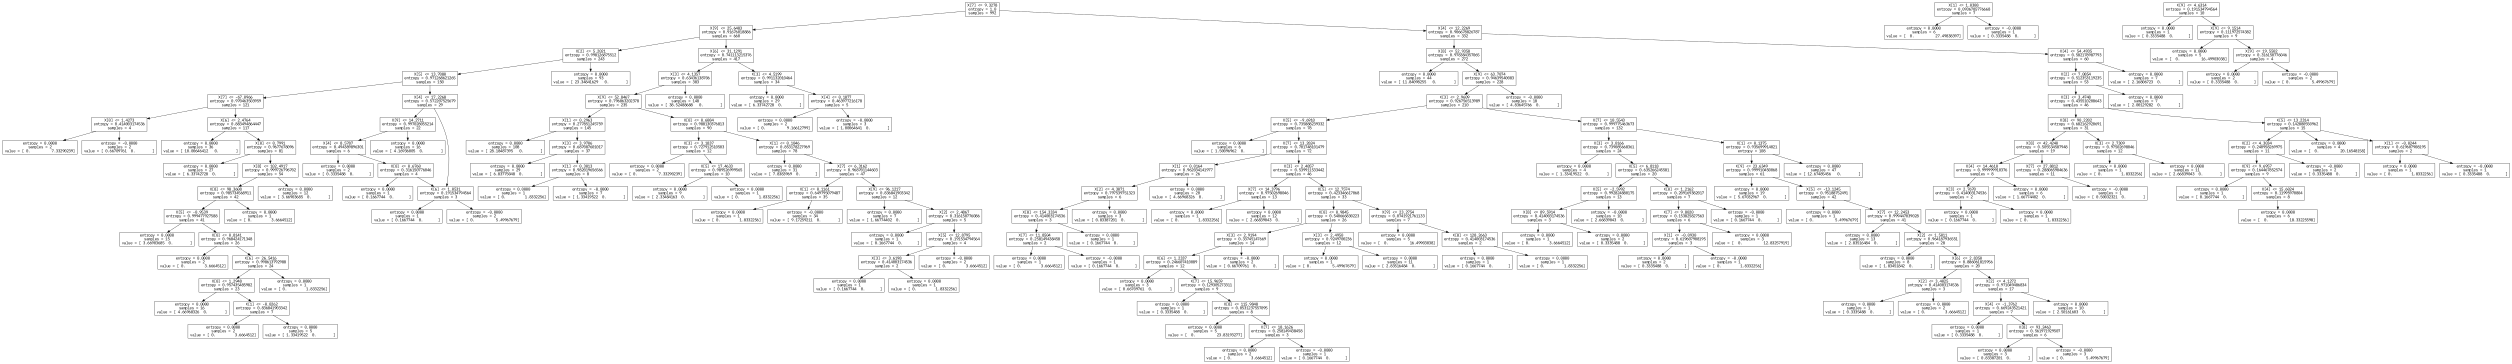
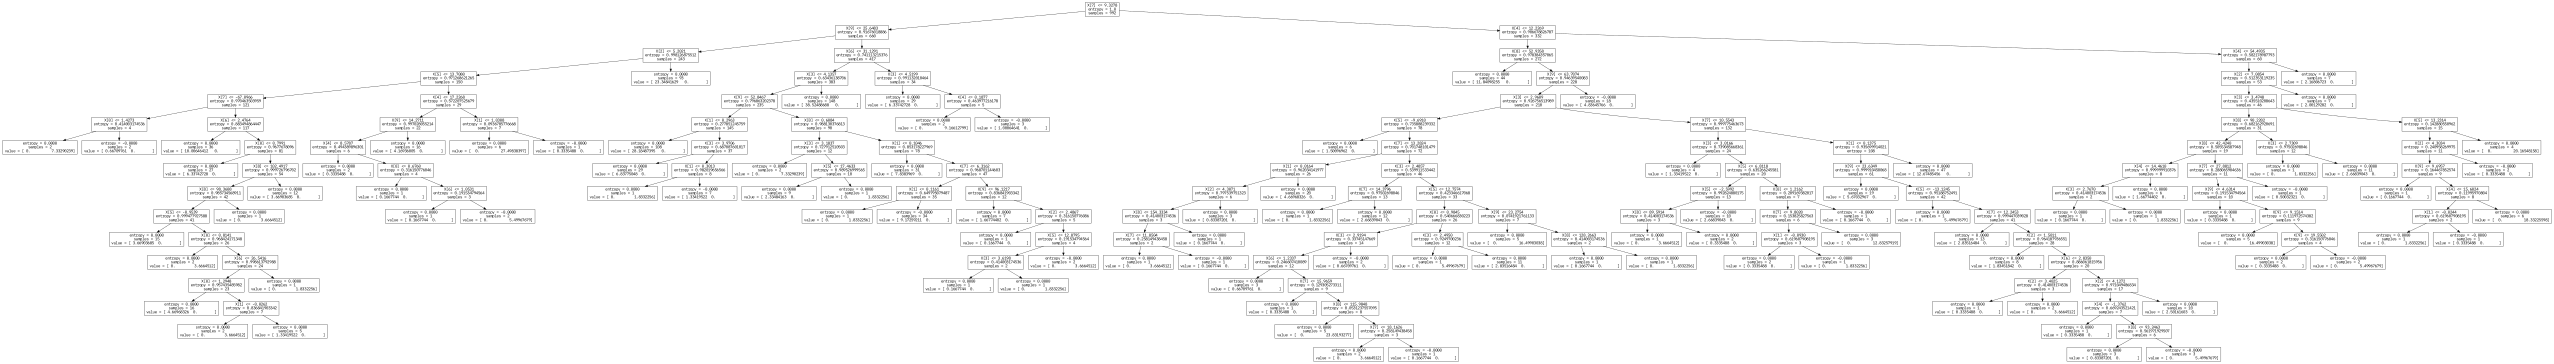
edge "X[5] <= 13.2314 entropy = 0.142880550962 samples = 15" -> "X[1] <= -0.0244 entropy = 0.619607908195 samples = 2": now "X[4] <= 15.6024 entropy = 0.11995970804 samples = 8" -> "X[1] <= -0.0244 entropy = 0.619607908195 samples = 2"
edge "X[4] <= 17.2268 entropy = 0.572207525679 samples = 29" -> "X[6] <= 1.0531 entropy = 0.191534794564 samples = 3": now "X[4] <= 17.2268 entropy = 0.572207525679 samples = 29" -> "X[1] <= 1.0308 entropy = 0.0936785776668 samples = 7"
edge "X[7] <= 27.8812 entropy = 0.288065904636 samples = 11" -> "X[9] <= 4.6314 entropy = 0.191534794564 samples = 10": added
